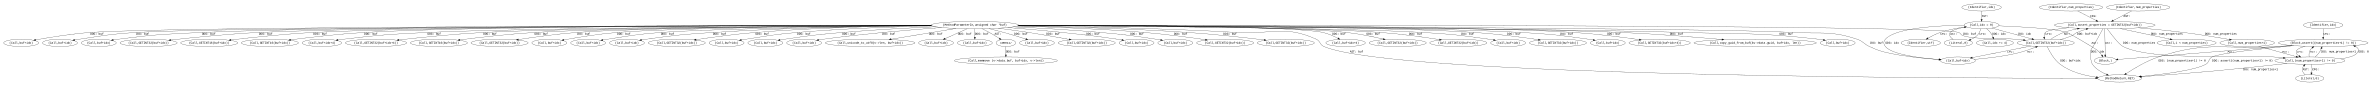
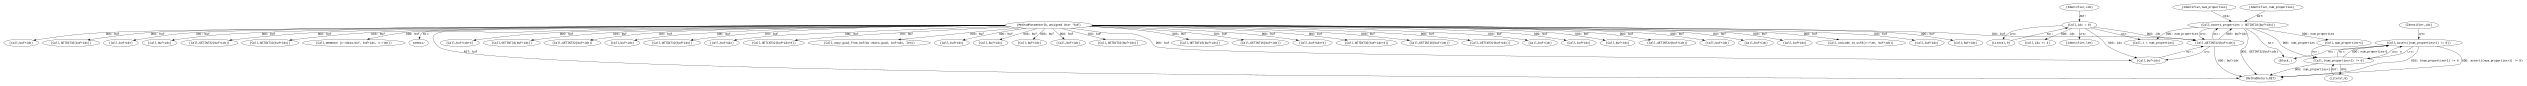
edge "(Call,idx = 0)" -> "(Block,)": now "(Call,idx = 0)" -> "(Call,i < num_properties)"
node "(Identifier,utf)": label "(Identifier,utf)" -> "(Identifier,len)"
node "(Block,assert((num_properties+1) != 0))": label "(Block,assert((num_properties+1) != 0))" -> "(Call,assert((num_properties+1) != 0))"
edge "1000117" -> "(Call,memmove (v->data.buf, buf+idx, v->len))": now "(MethodParameterIn,unsigned char *buf)" -> "(Call,memmove (v->data.buf, buf+idx, v->len))"
edge "(Call,assert_properties = GETINT32(buf+idx))" -> "(MethodReturn,RET)": label "DDG: idx" -> "DDG: GETINT32(buf+idx)"
